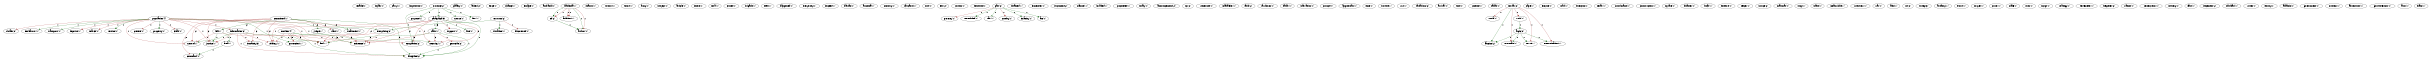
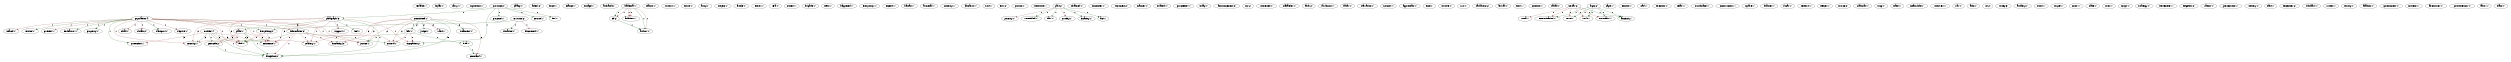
edge "work(1)" -> "argic(2)": reversed
edge "moslem(4)" -> "genocide(2)": added, label "1"
